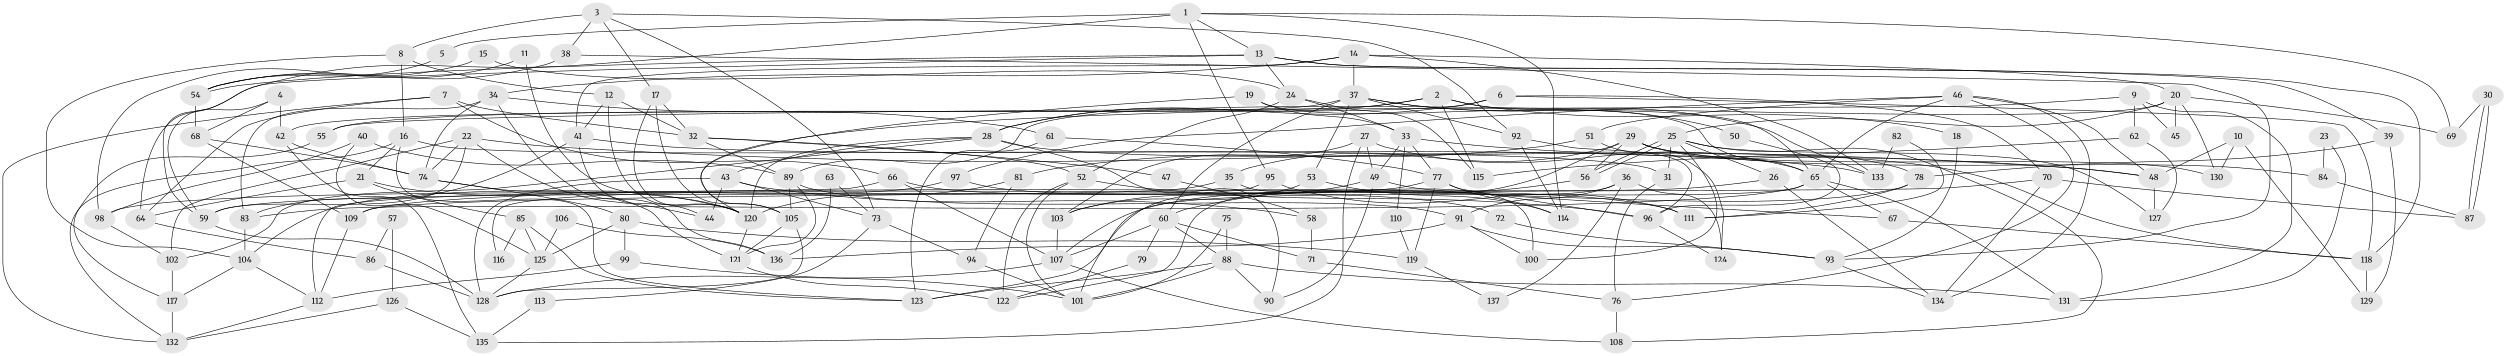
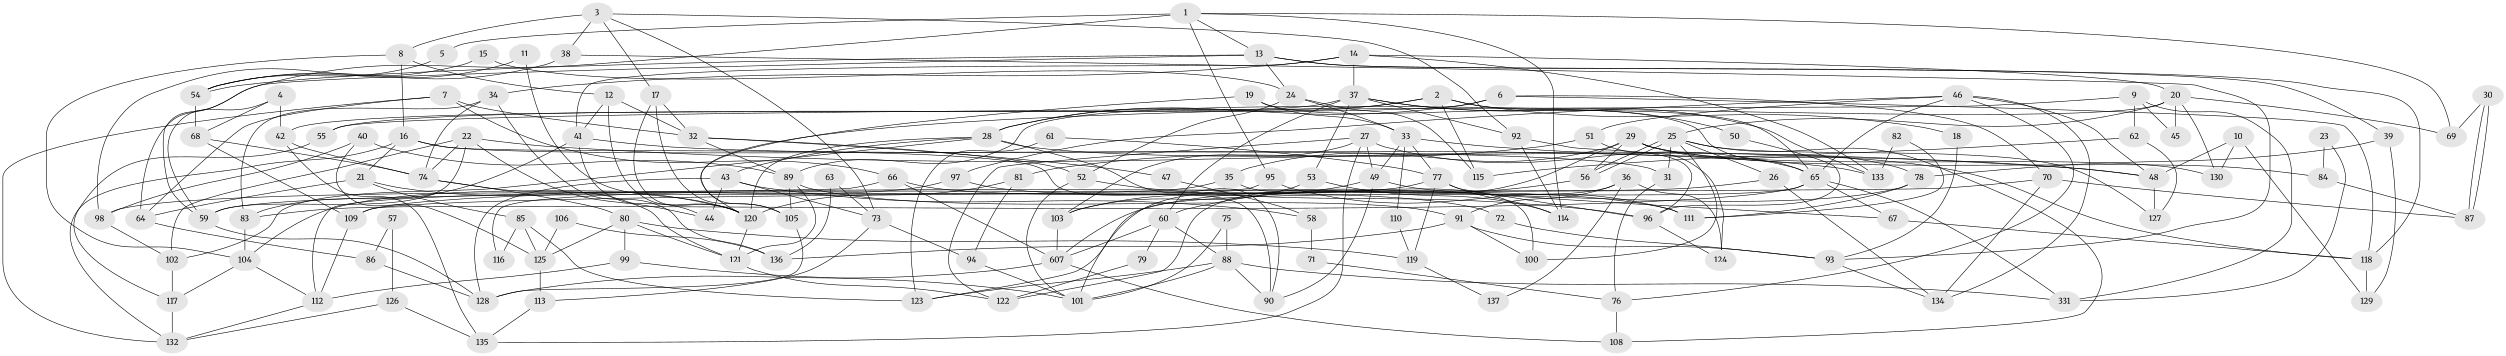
edge "34" -- "61": removed
edge "52" -- "122": now "27" -- "122"
edge "105" -- "121": now "80" -- "121"
edge "60" -- "71": removed
node "107": label "107" -> "607"
edge "16" -- "123": now "16" -- "90"
edge "125" -- "128": now "125" -- "113"
node "131": label "131" -> "331"
